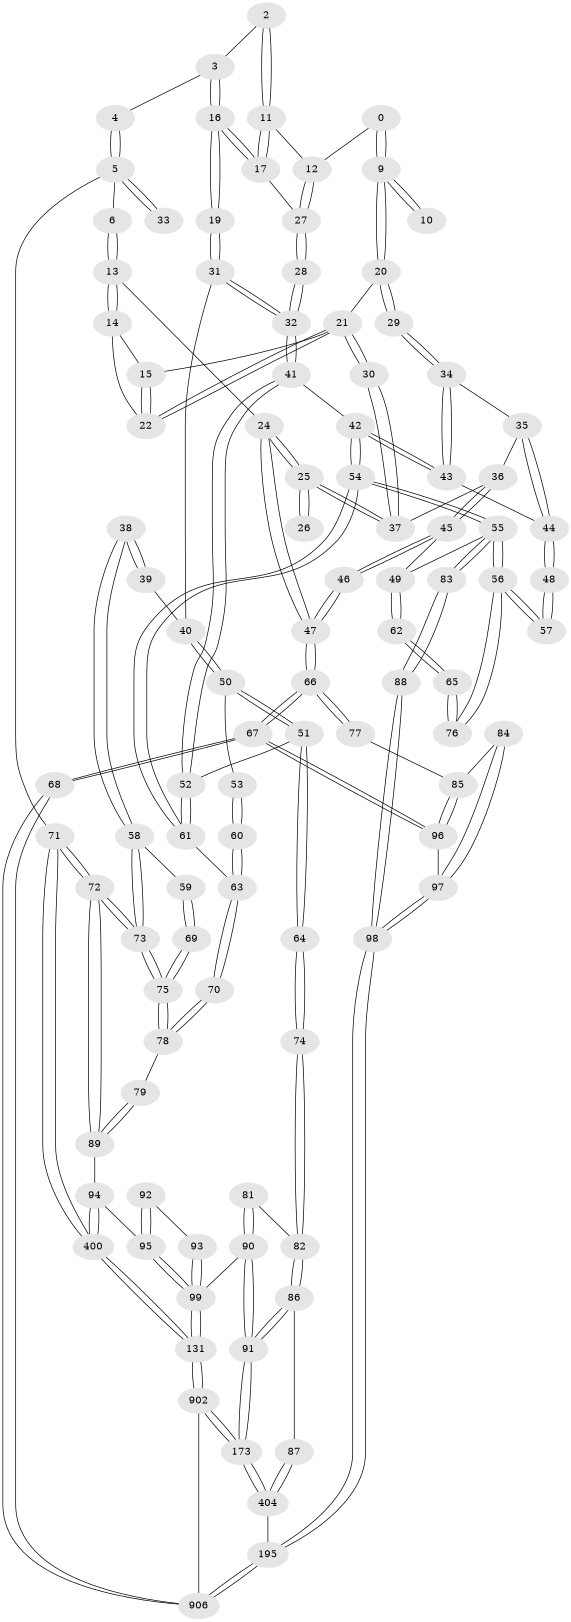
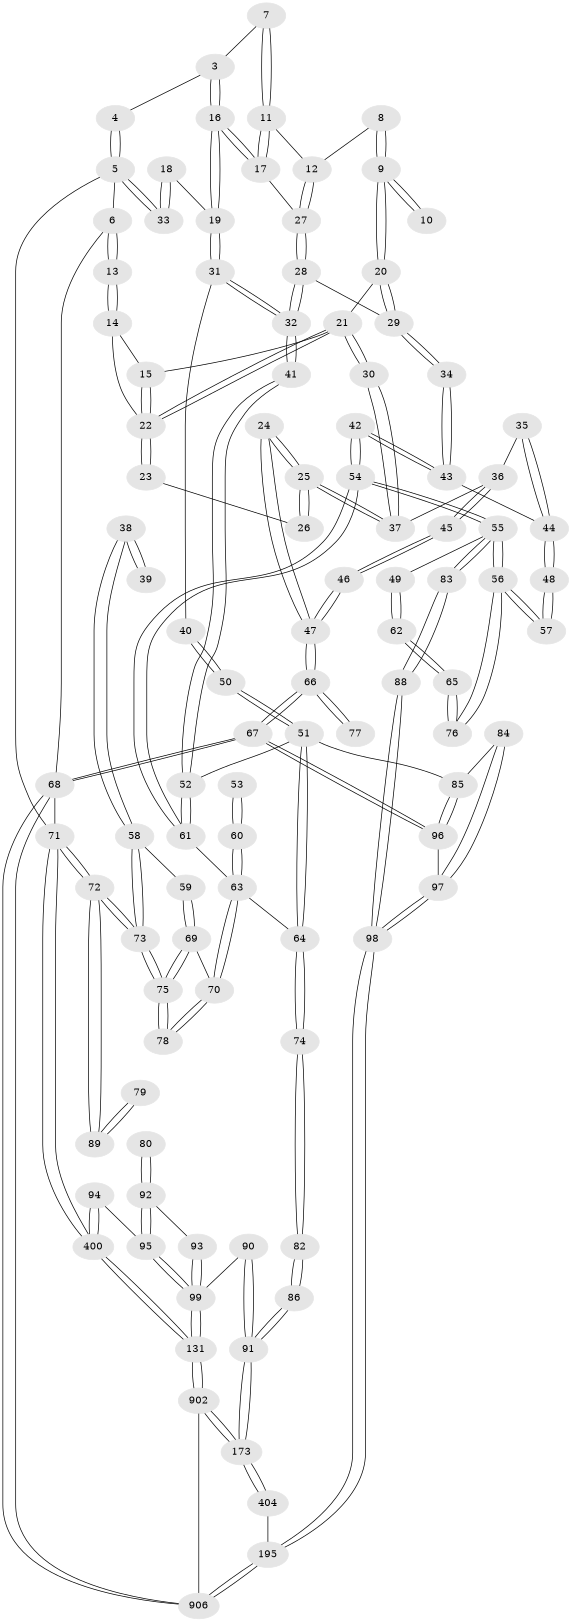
node "2": label "2" -> "7"
node "0": label "0" -> "8"
node "18": added
edge "28" -- "29": added
edge "13" -- "24": removed
edge "41" -- "42": removed
edge "34" -- "35": removed
node "23": added
edge "6" -- "68": added
edge "45" -- "49": removed
edge "39" -- "40": removed
edge "50" -- "53": removed
edge "77" -- "85": now "51" -- "85"
edge "68" -- "71": added
edge "63" -- "64": added
edge "69" -- "70": added
edge "78" -- "79": removed
node "80": added
edge "89" -- "94": removed
node "81": removed
node "87": removed
